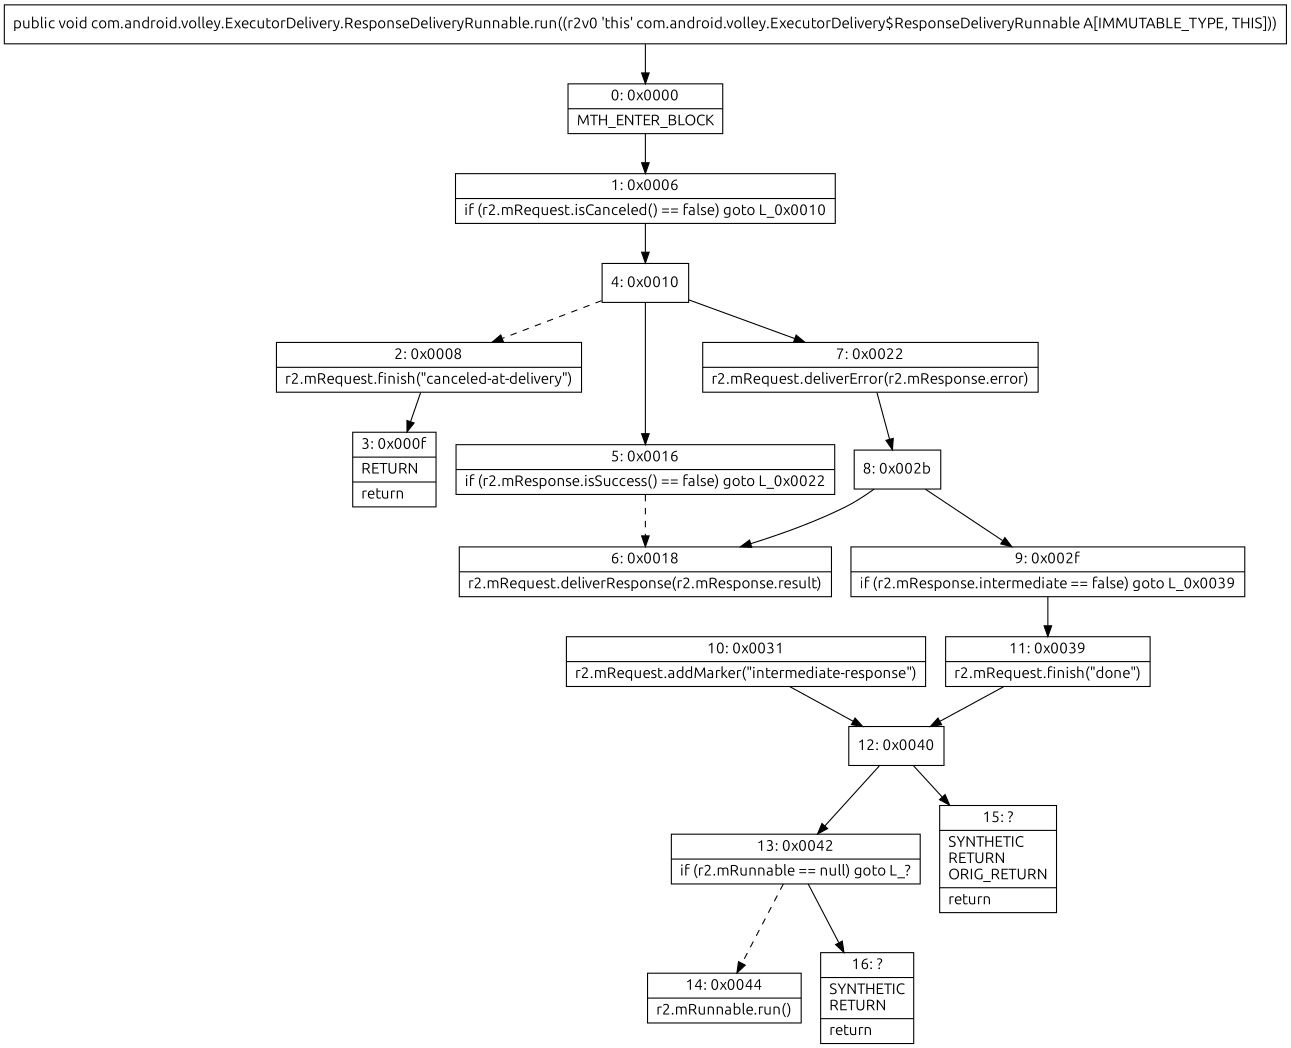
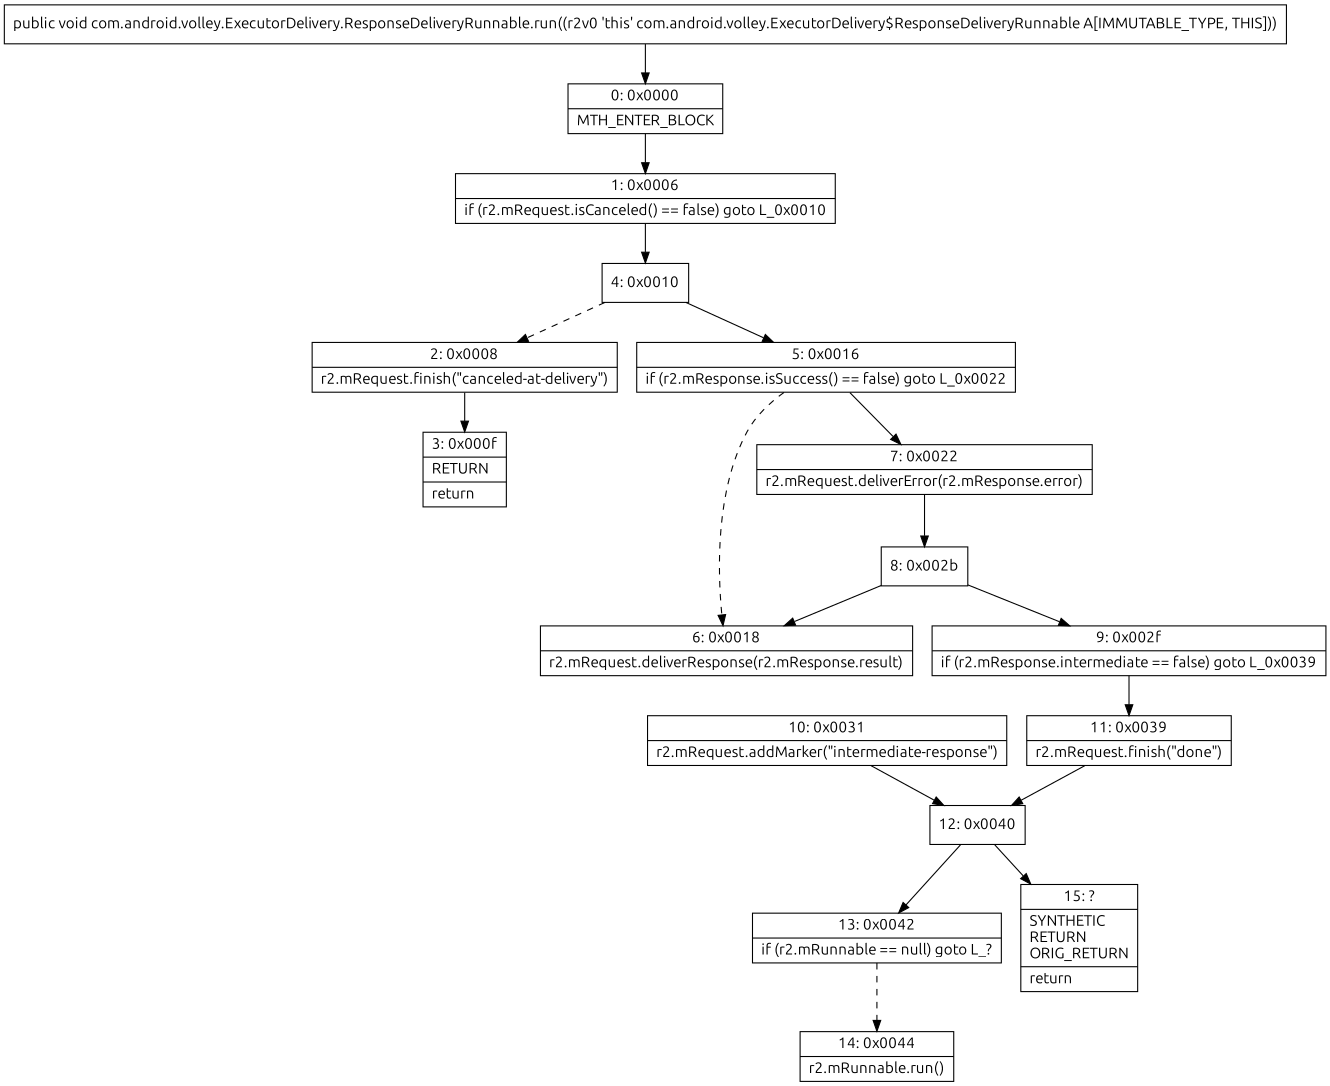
edge "4: 0x0010" -> "7: 0x0022": now "5: 0x0016" -> "7: 0x0022"
node "16: ?": removed
